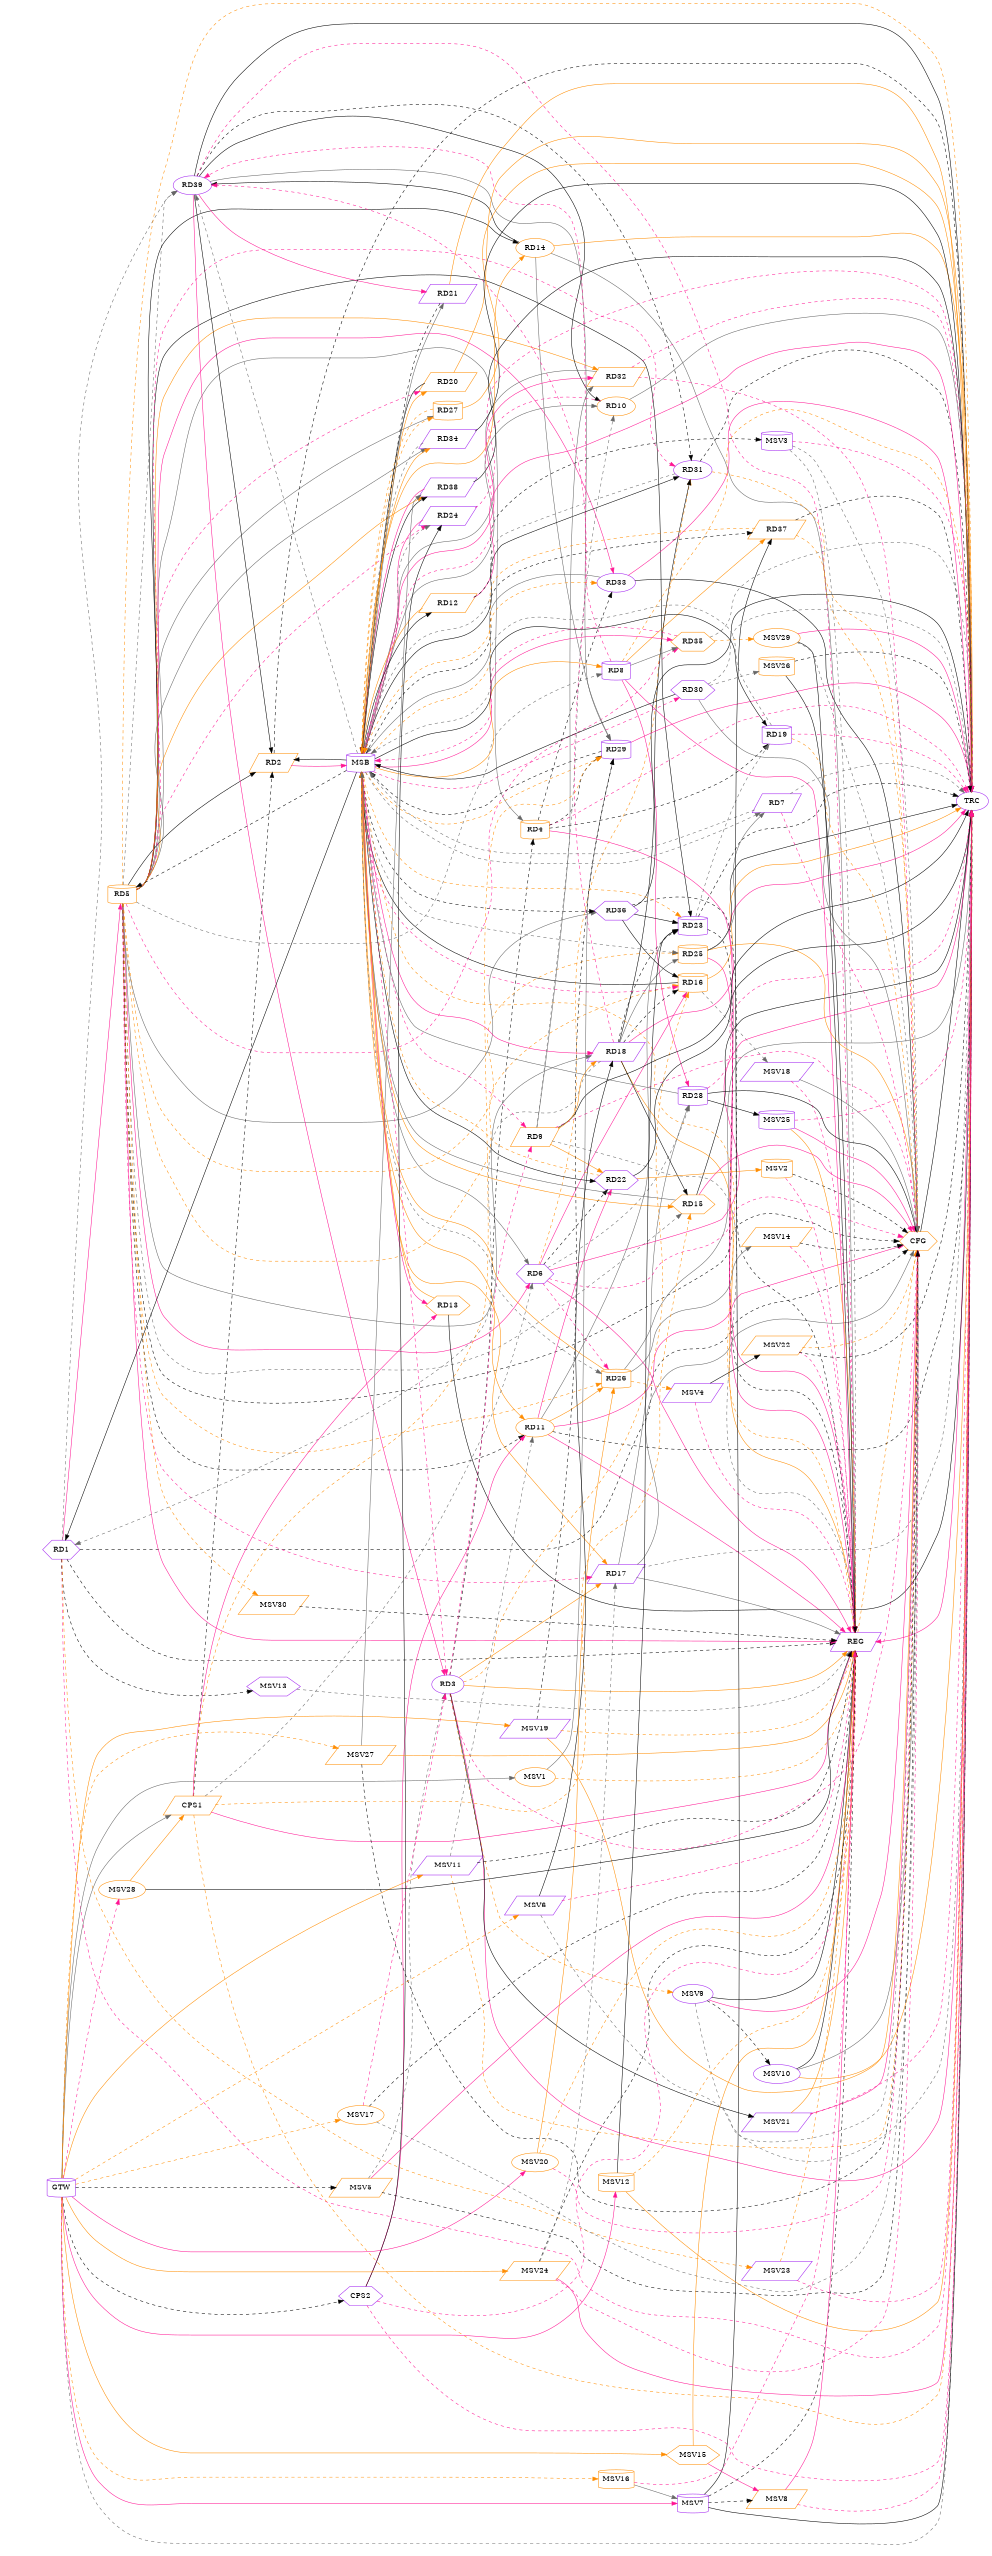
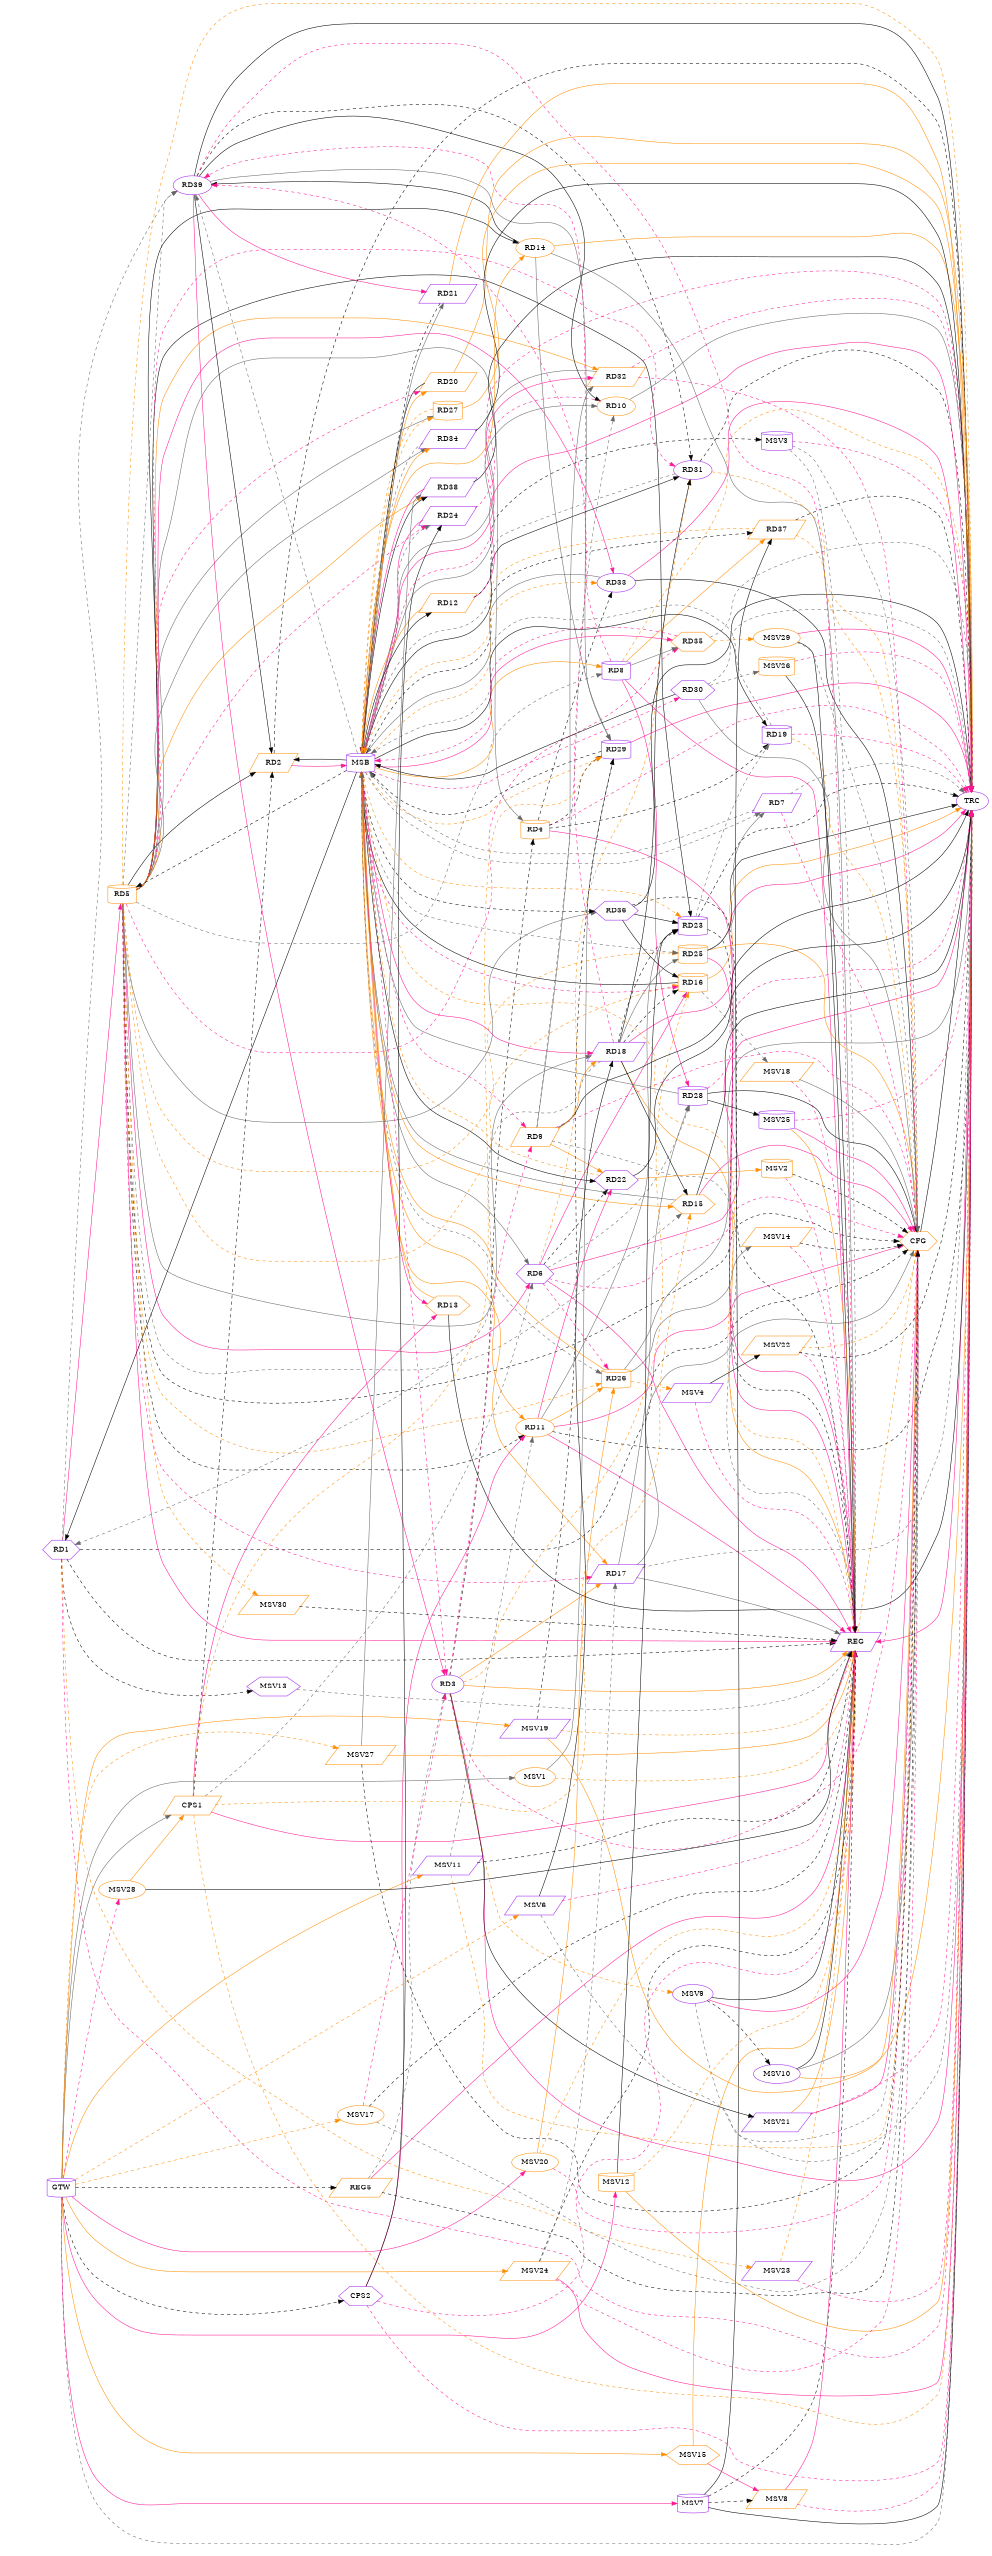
edge "MSV26" -> "TRC": color black -> deeppink
node "MSV18": color purple -> darkorange
node "MSV5": label "MSV5" -> "REG5"
node "MSV16": removed
